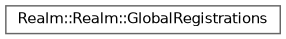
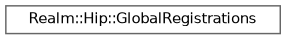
node "Realm::Realm::GlobalRegistrations": label "Realm::Realm::GlobalRegistrations" -> "Realm::Hip::GlobalRegistrations"
